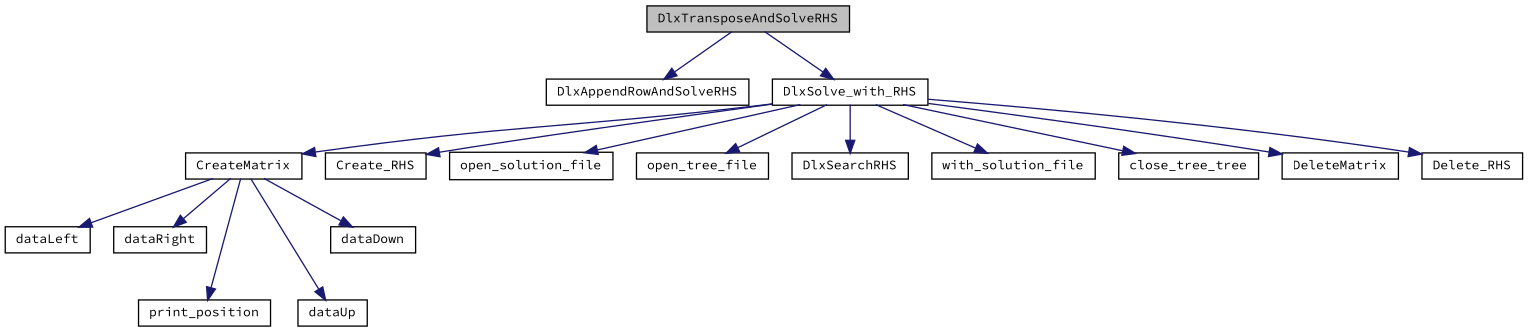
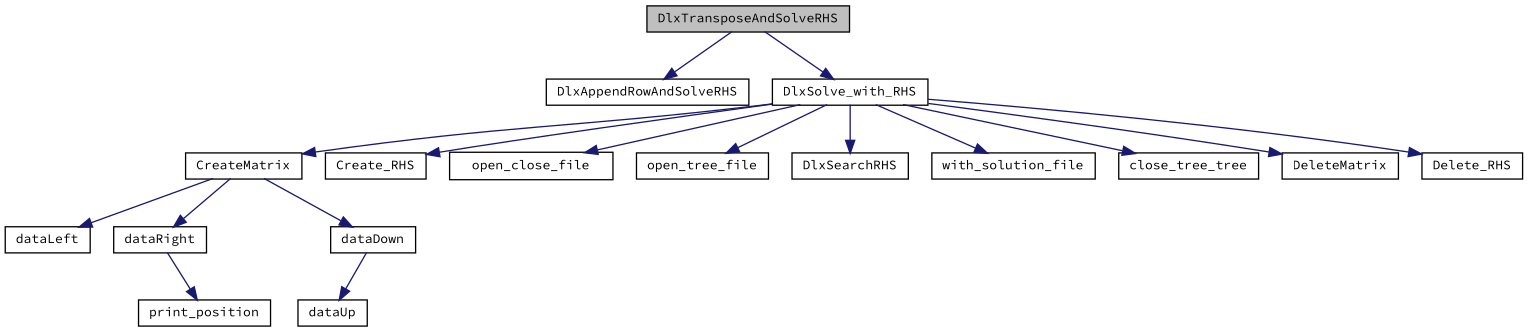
node "open_solution_file": label "open_solution_file" -> "open_close_file"
edge "CreateMatrix" -> "print_position": now "dataRight" -> "print_position"
edge "CreateMatrix" -> "dataUp": now "dataDown" -> "dataUp"
